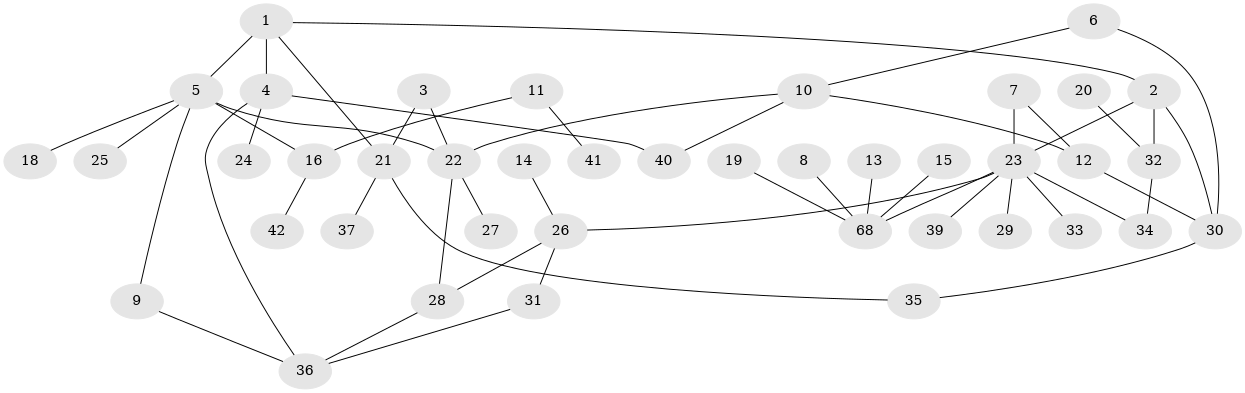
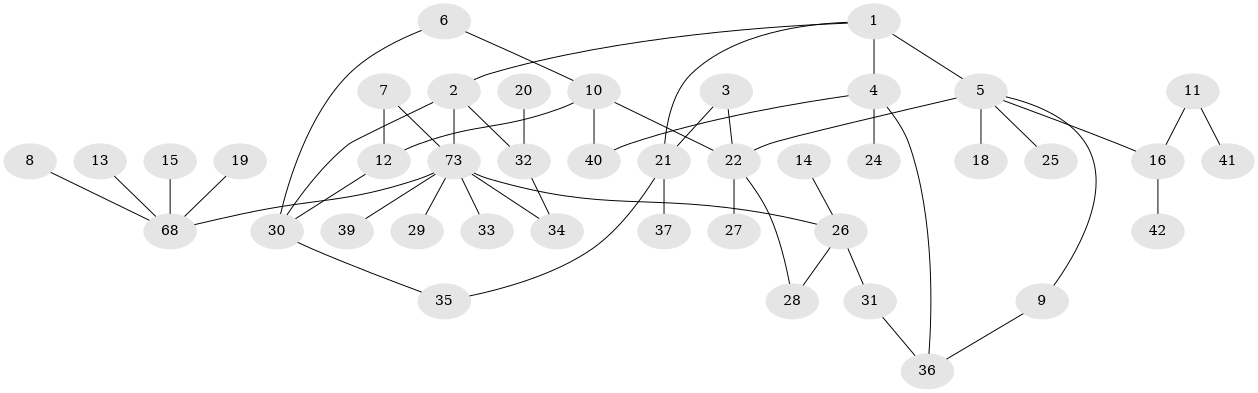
node "23": label "23" -> "73"
edge "28" -- "36": removed
